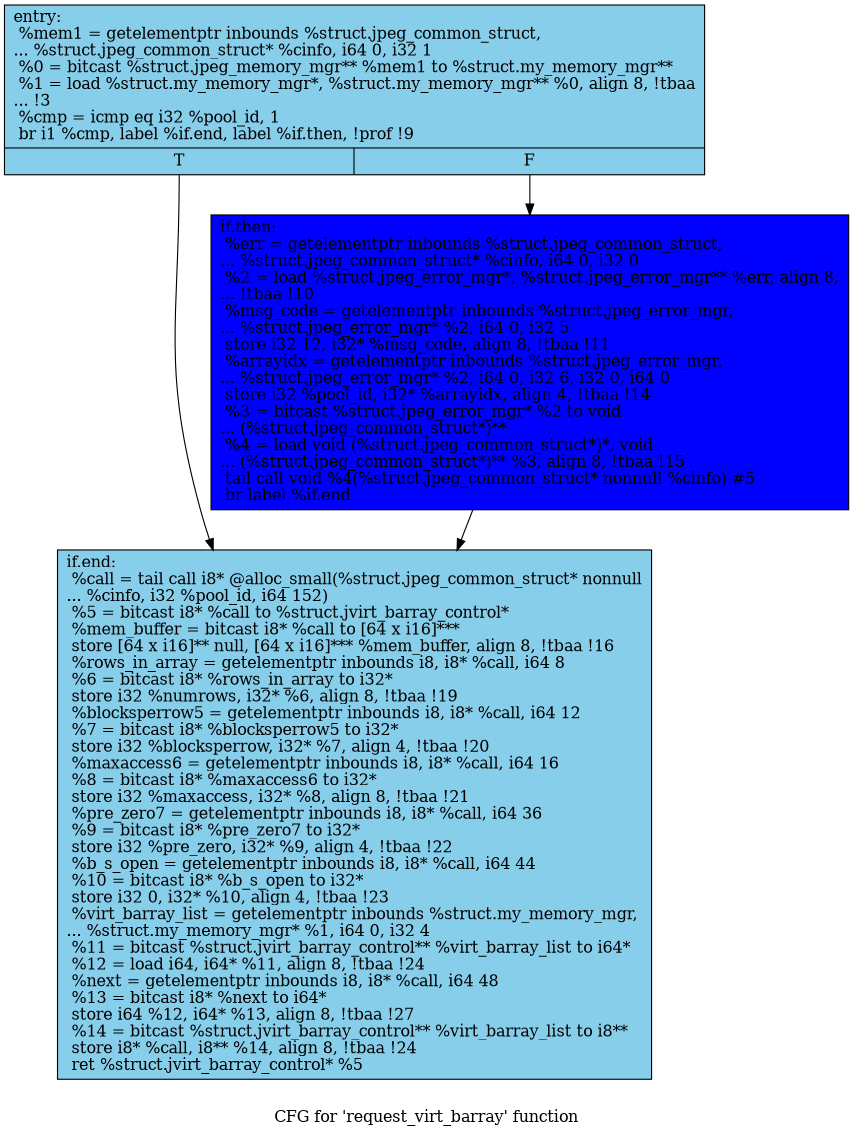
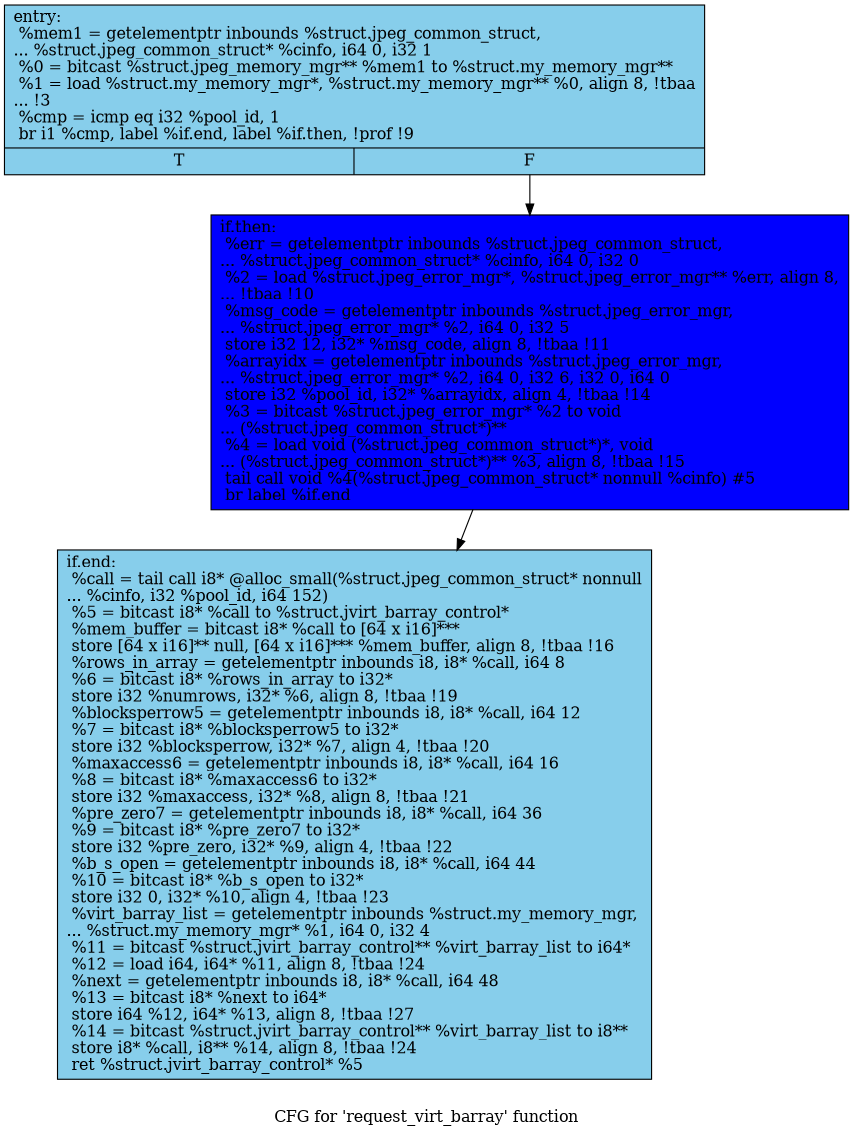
edge "entry:" -> "if.end:": removed
